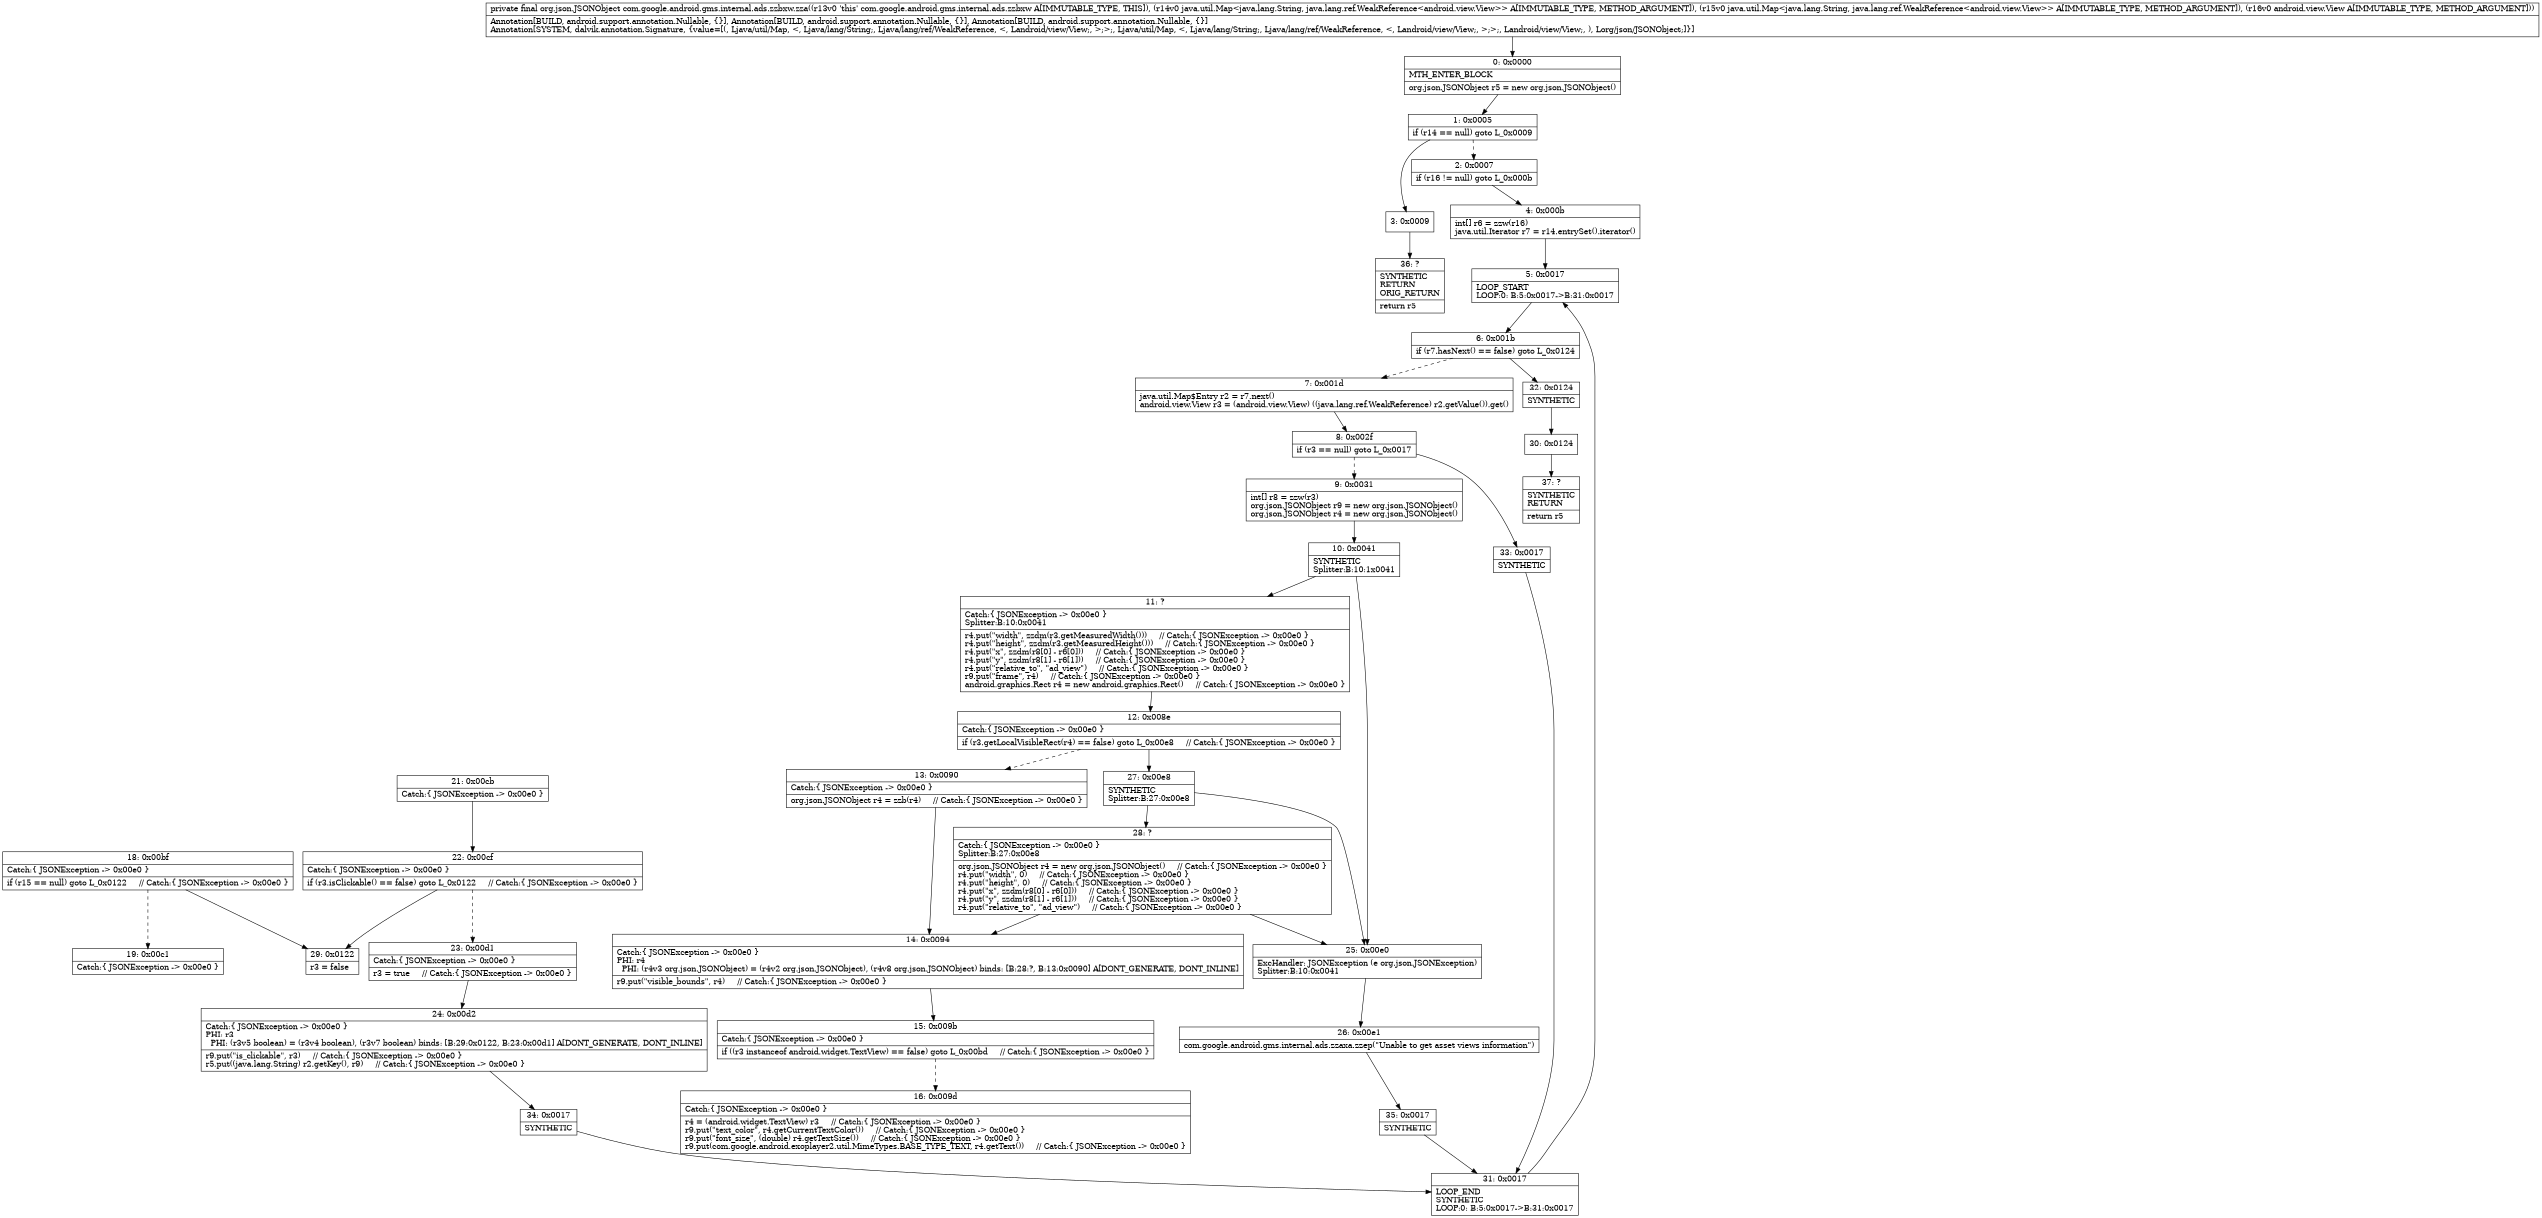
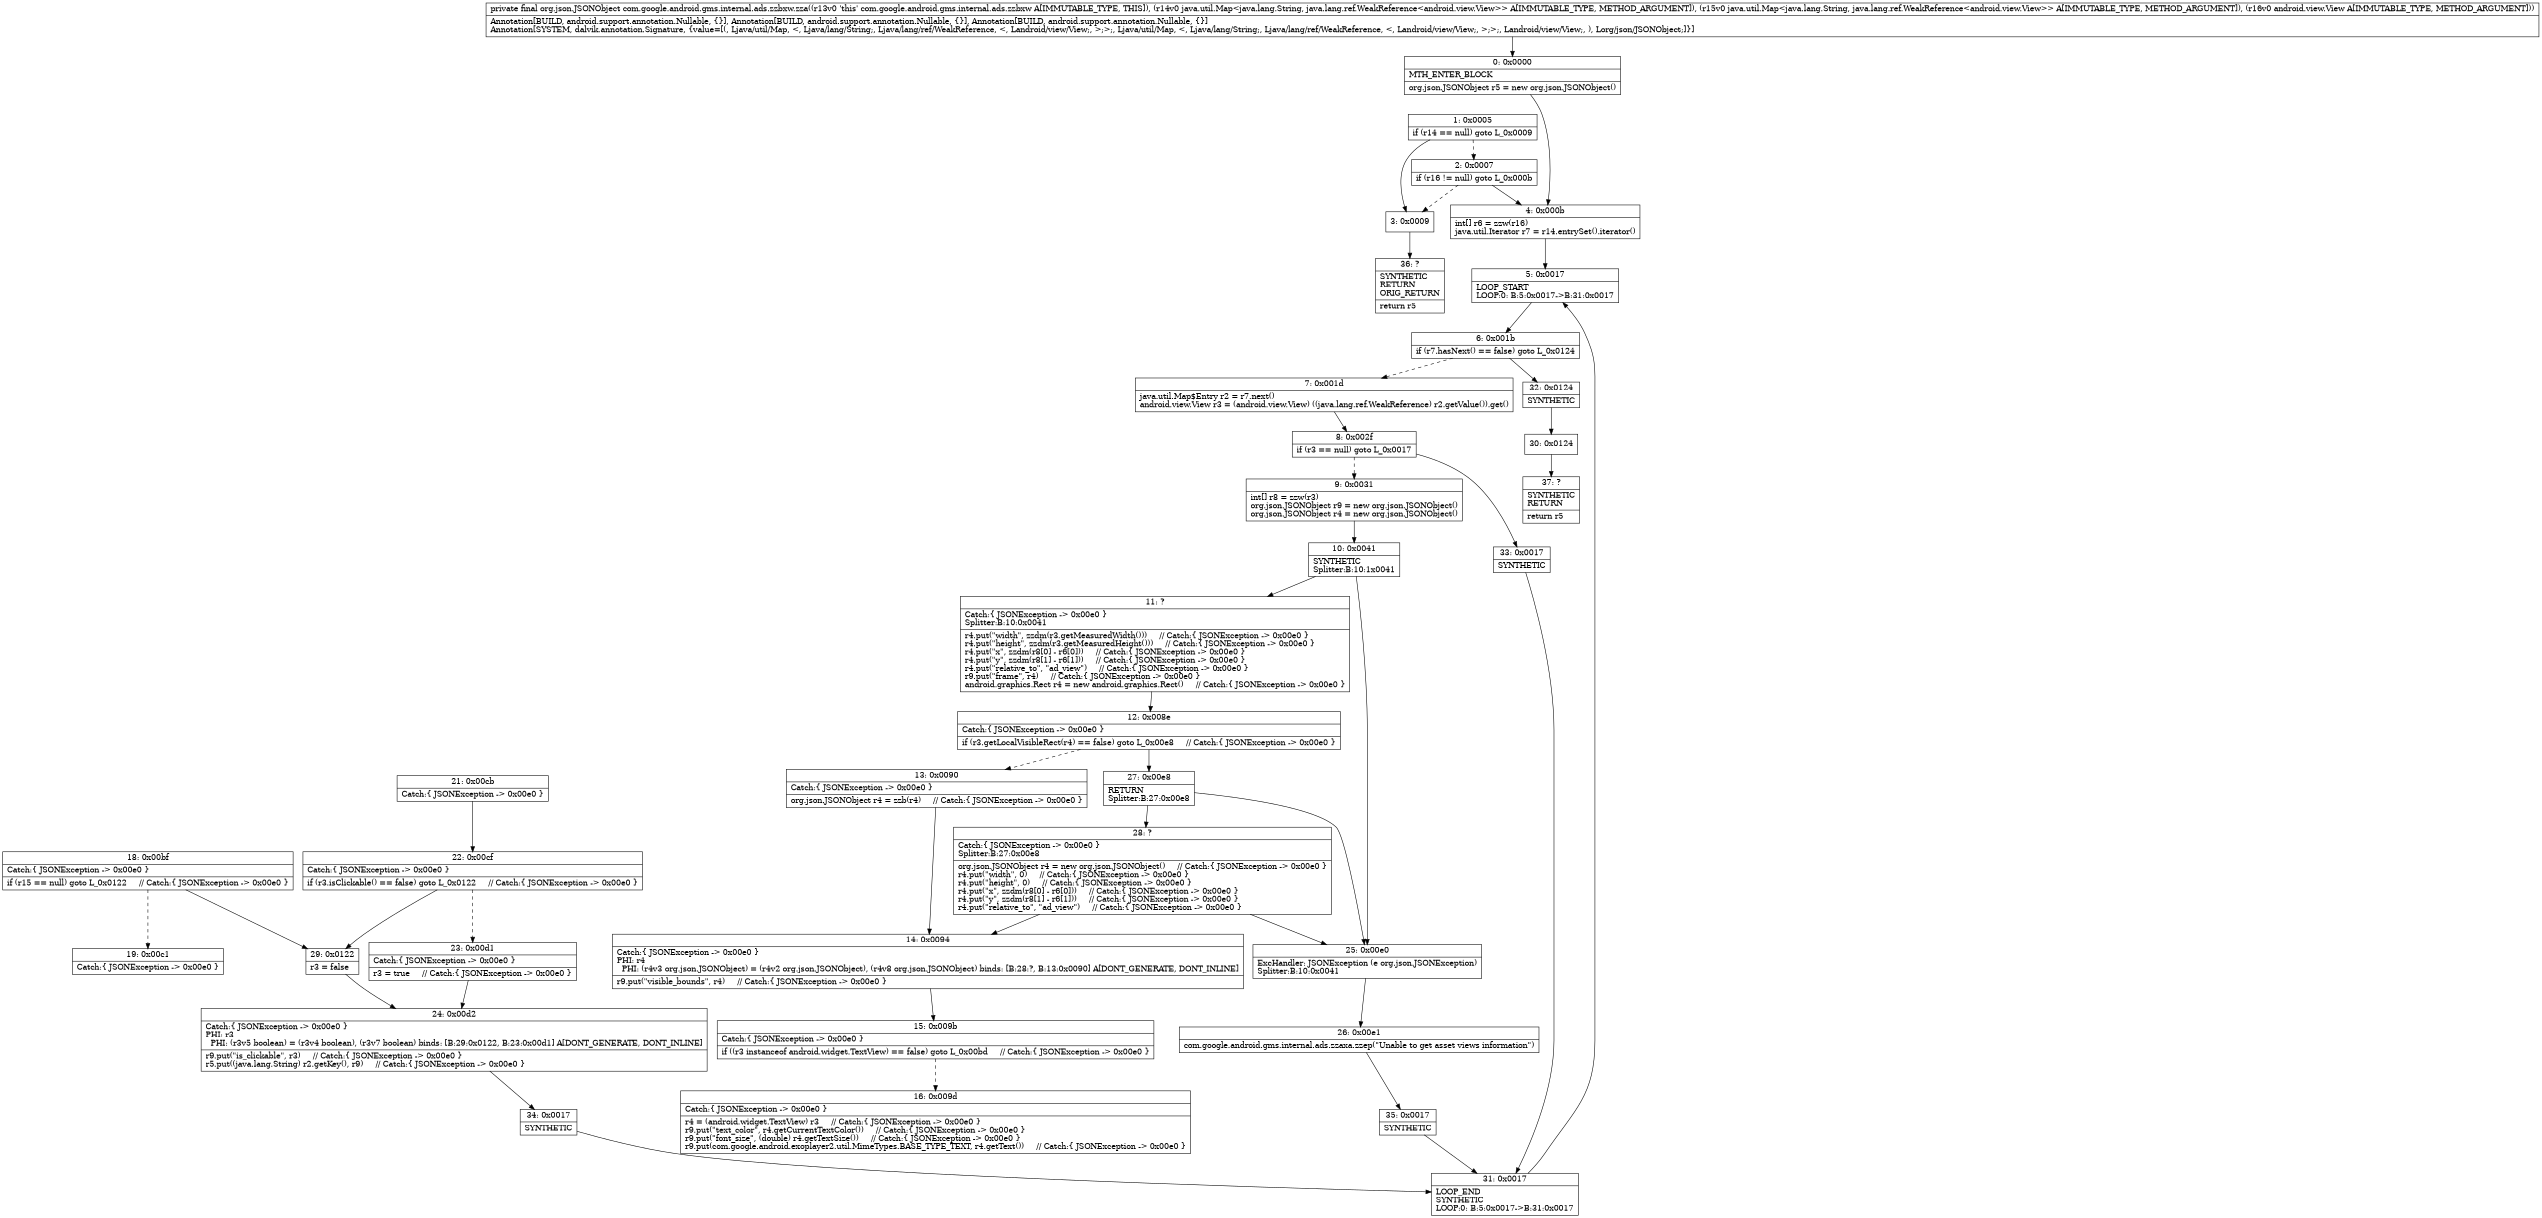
edge "0: 0x0000" -> "1: 0x0005": now "0: 0x0000" -> "4: 0x000b"
edge "2: 0x0007" -> "3: 0x0009": added
node "27: 0x00e8": text "SYNTHETIC" -> "RETURN"
edge "29: 0x0122" -> "24: 0x00d2": added
